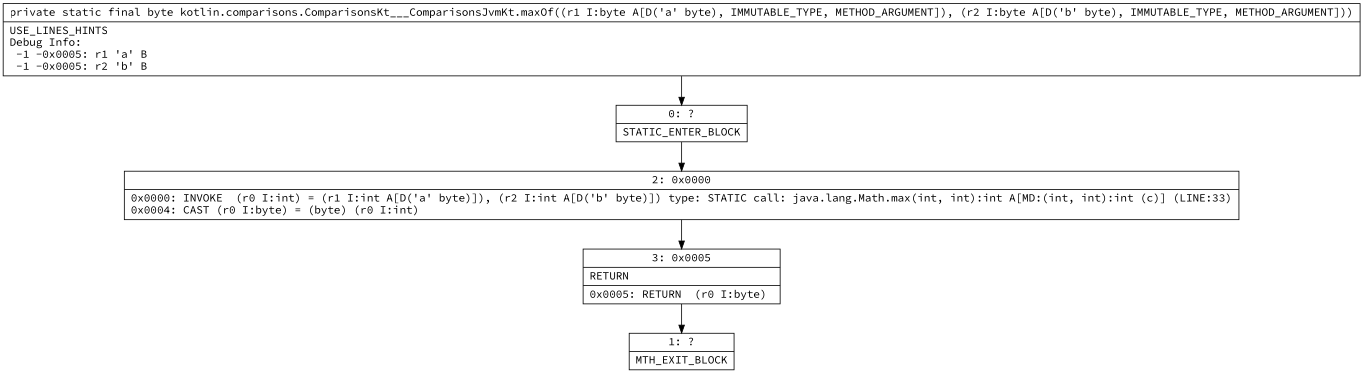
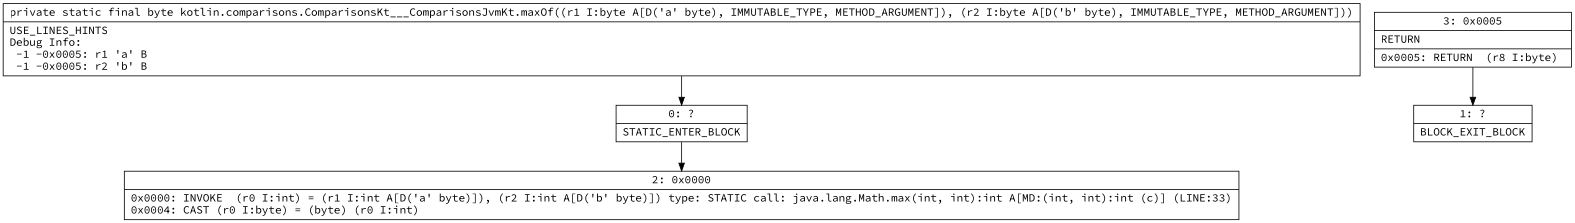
edge "2: 0x0000" -> "3: 0x0005": removed
node "3: 0x0005": text "0x0005: RETURN  (r0 I:byte)" -> "0x0005: RETURN  (r8 I:byte)"
node "1: ?": text "MTH_EXIT_BLOCK" -> "BLOCK_EXIT_BLOCK"
